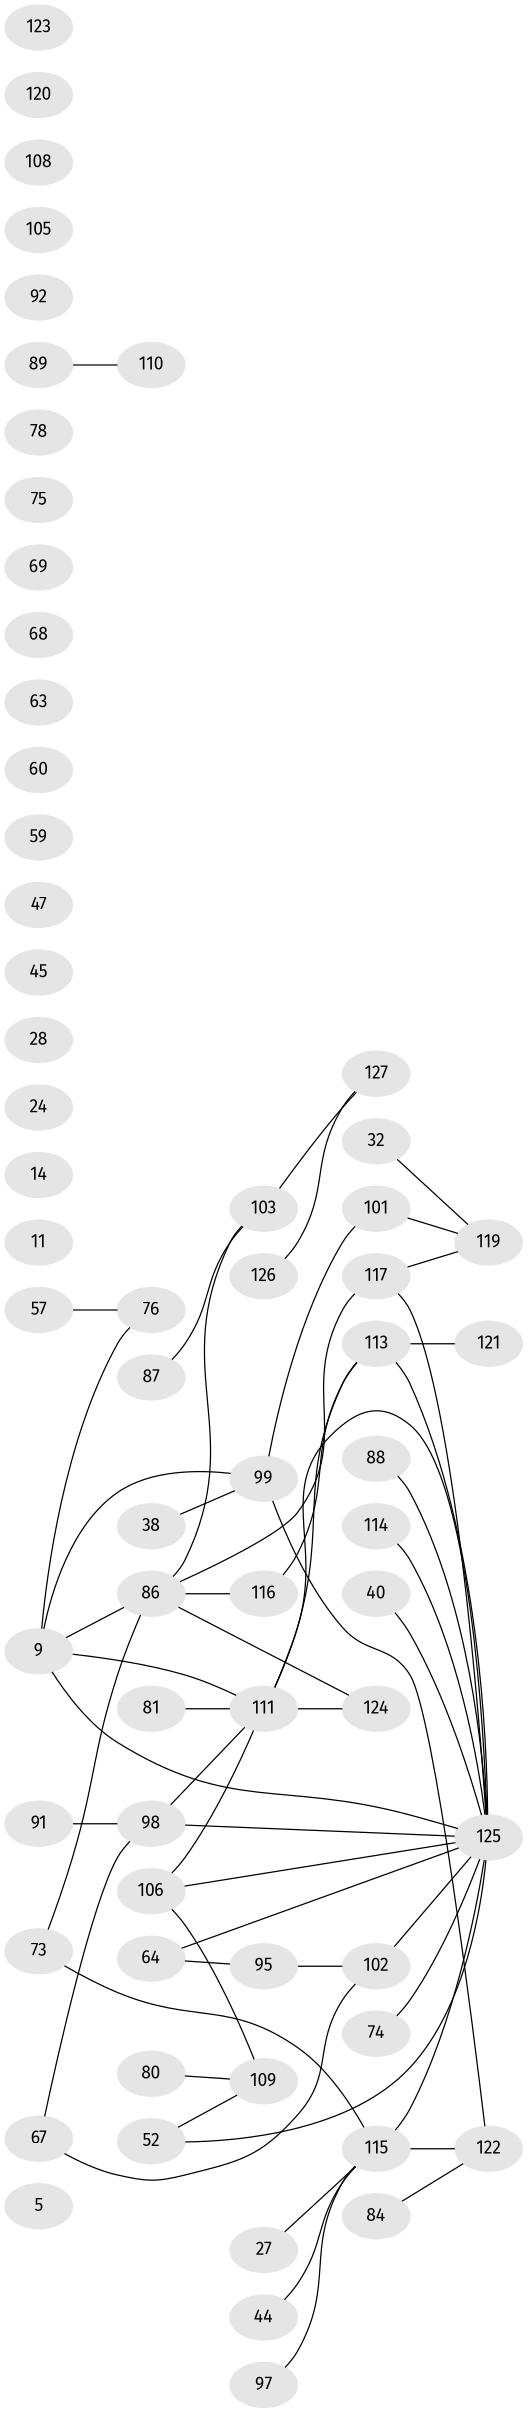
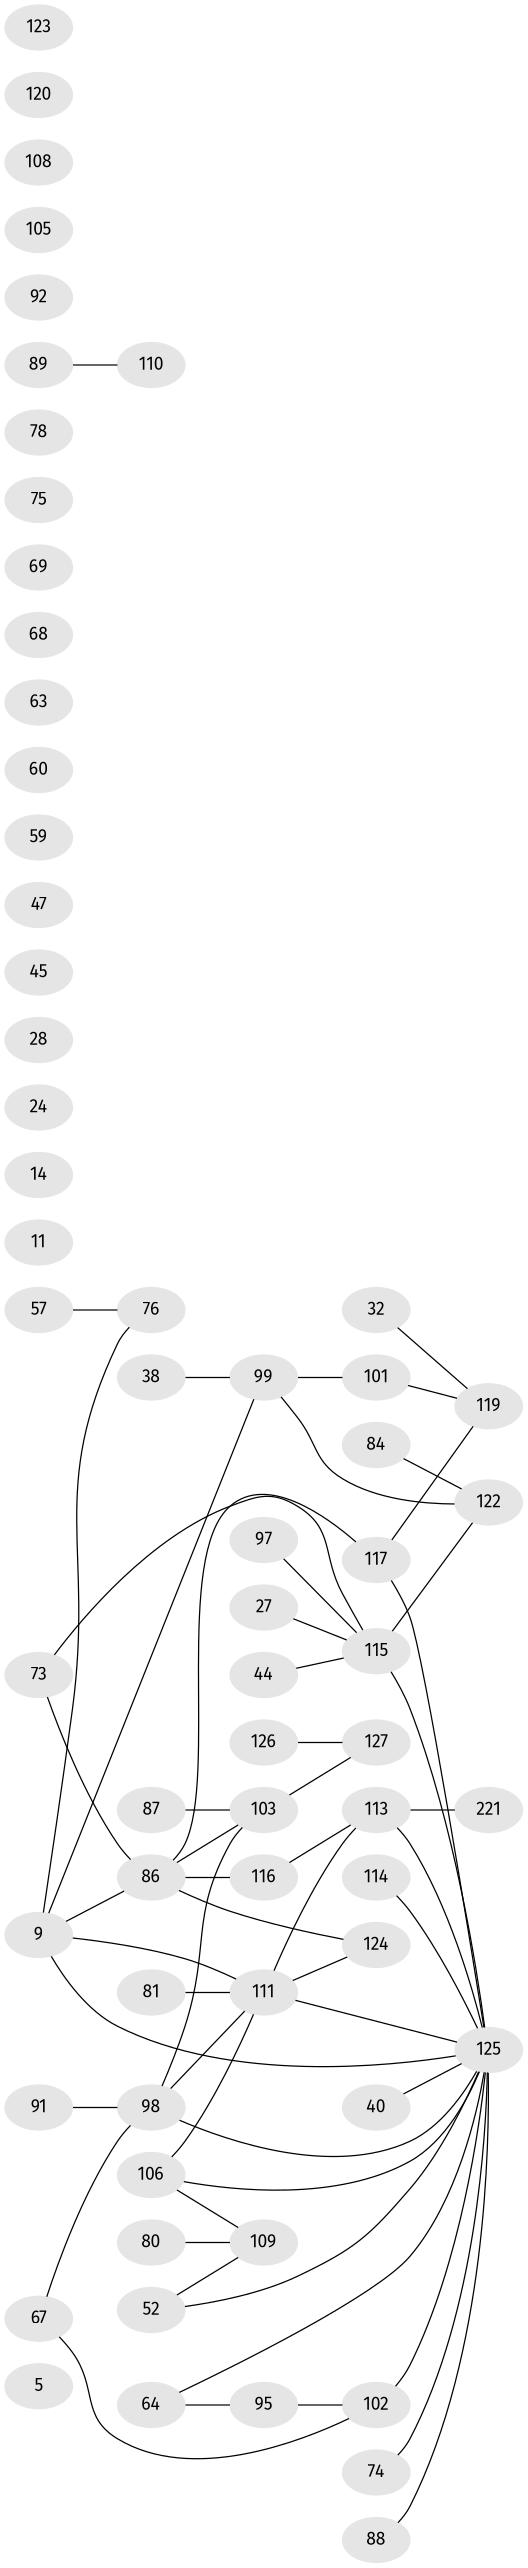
node "121": label "121" -> "221"
edge "103" -- "98": added
